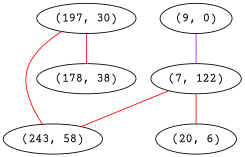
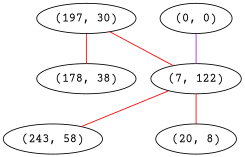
node "(9, 0)": label "(9, 0)" -> "(0, 0)"
edge "(197, 30)" -- "(243, 58)": now "(197, 30)" -- "(7, 122)"
node "(20, 6)": label "(20, 6)" -> "(20, 8)"
